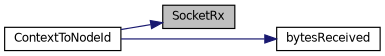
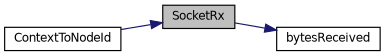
edge "ContextToNodeId" -> "bytesReceived": now "SocketRx" -> "bytesReceived"
